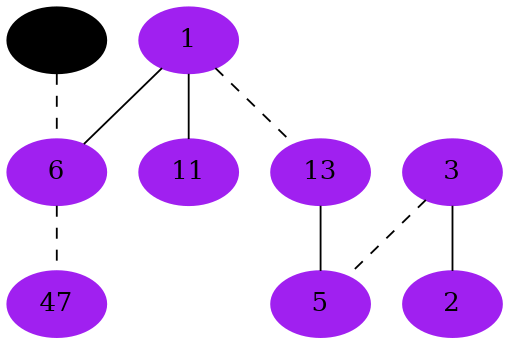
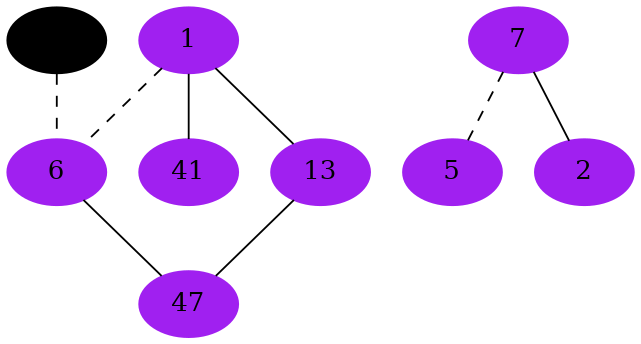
edge "1" -- "6": style solid -> dashed
edge "1" -- "13": style dashed -> solid
node "11": label "11" -> "41"
node "3": label "3" -> "7"
edge "6" -- "47": style dashed -> solid
edge "13" -- "5": now "13" -- "47"
